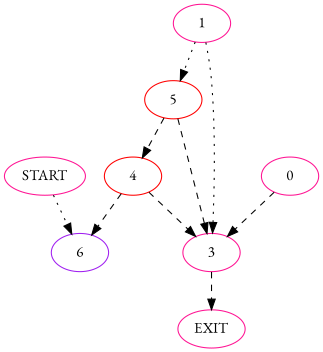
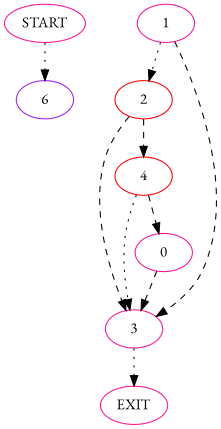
node "5": label "5" -> "2"
edge "1" -> "3": style dotted -> dashed
edge "4" -> "6": now "4" -> "0"
edge "4" -> "3": style dashed -> dotted
edge "3" -> "EXIT": style dashed -> dotted
